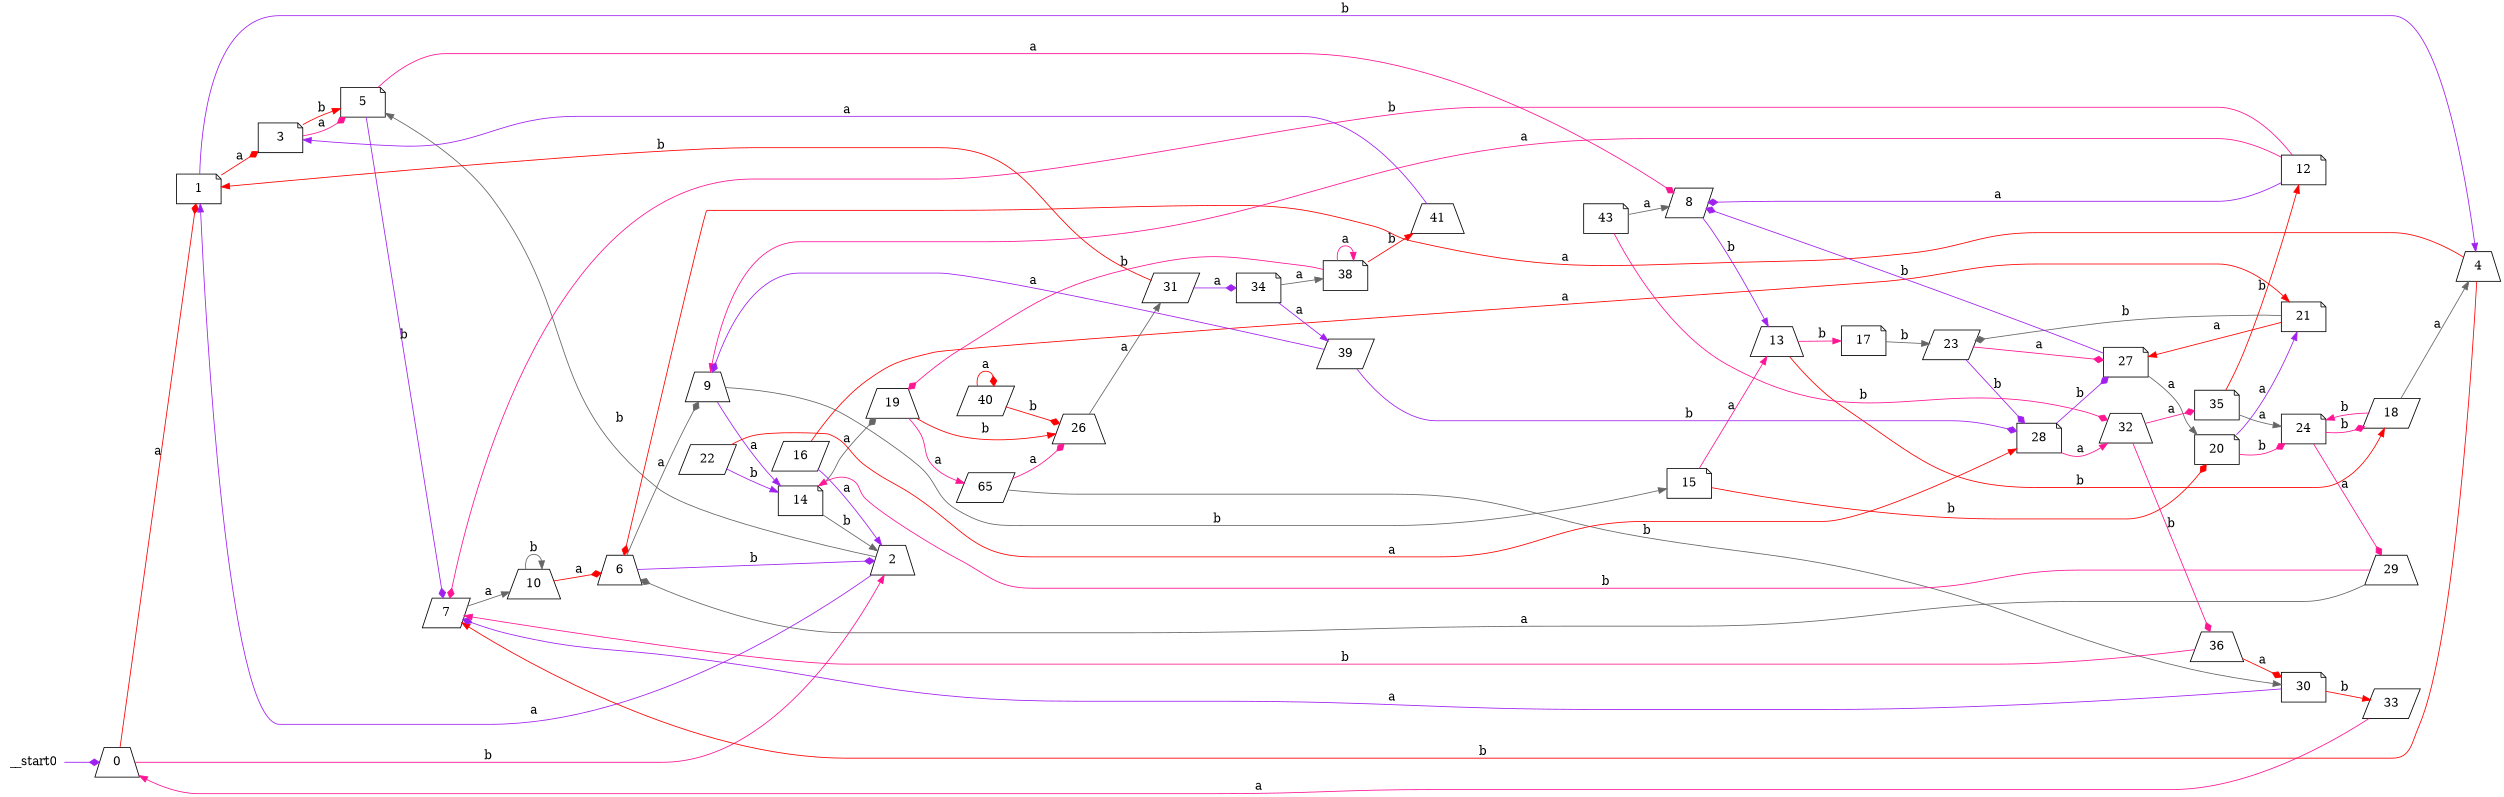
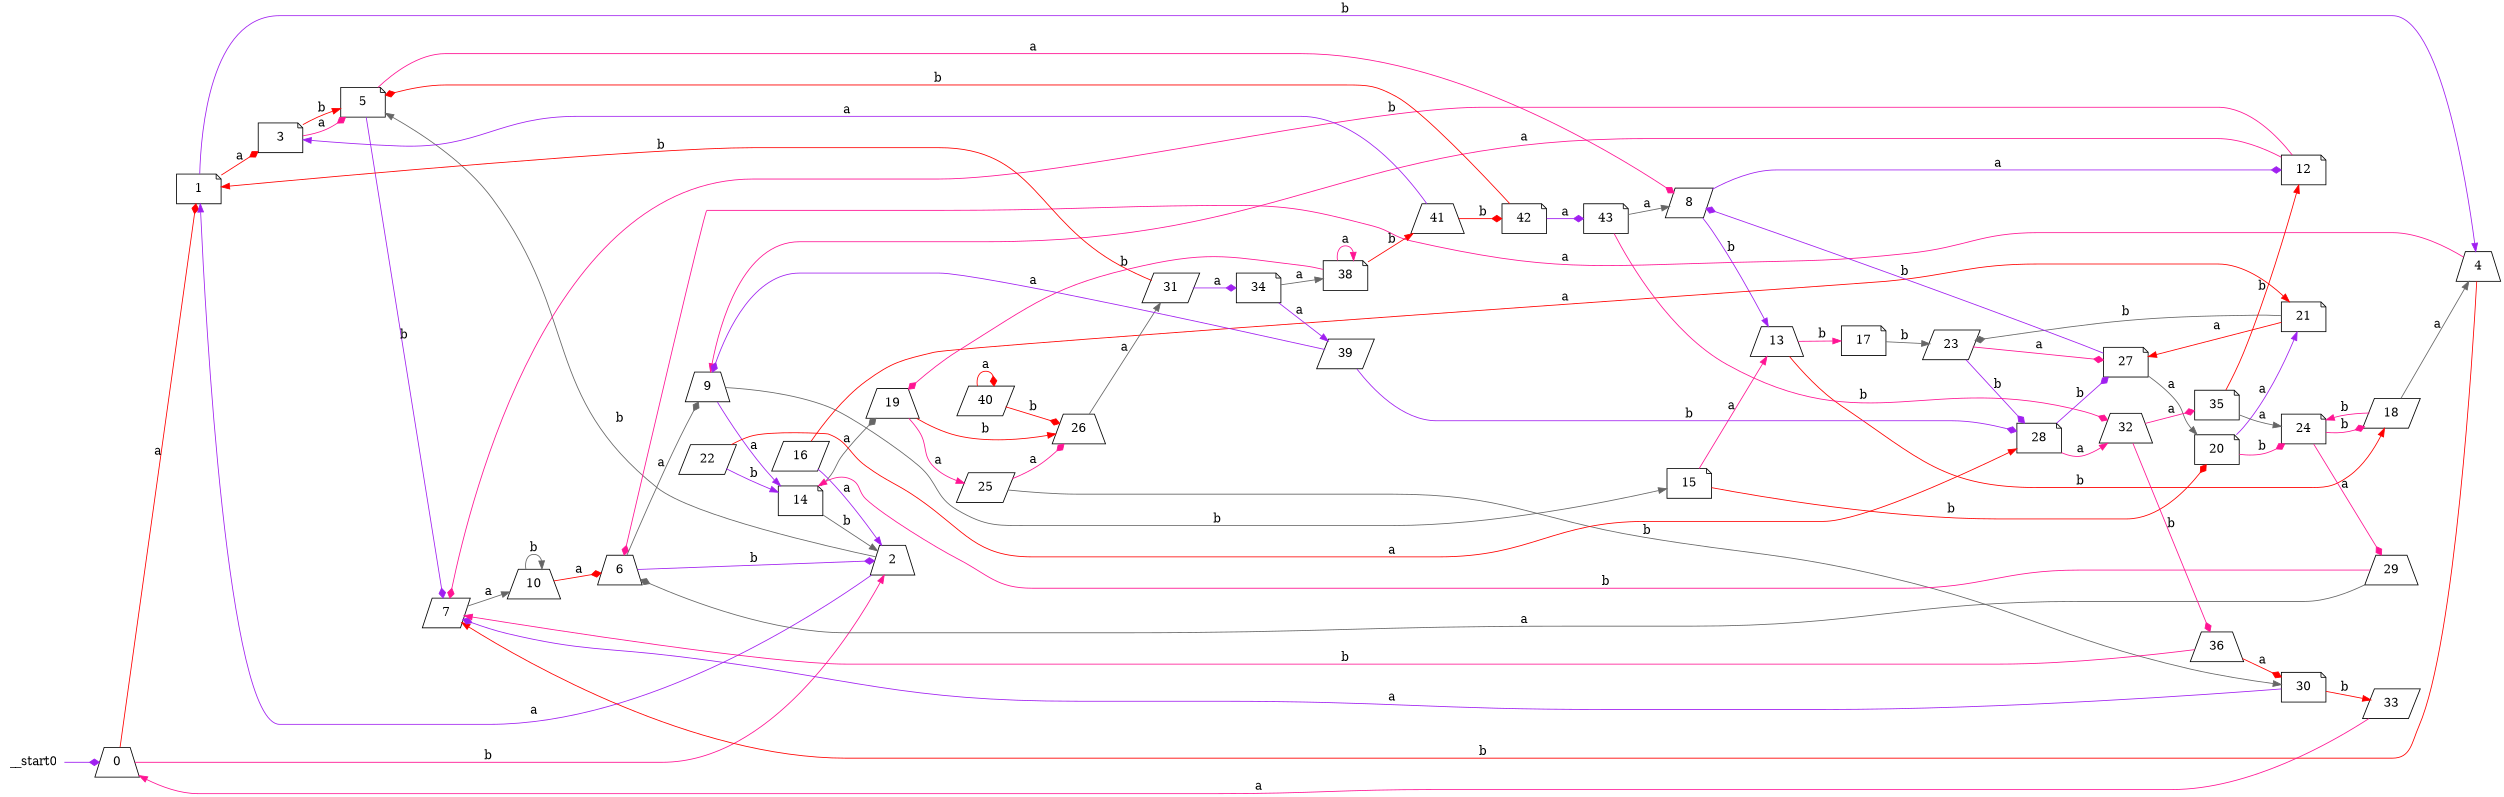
edge "12" -> "8": reversed
node "42": added
edge "4" -> "6": color red -> deeppink
node "65": label "65" -> "25"
